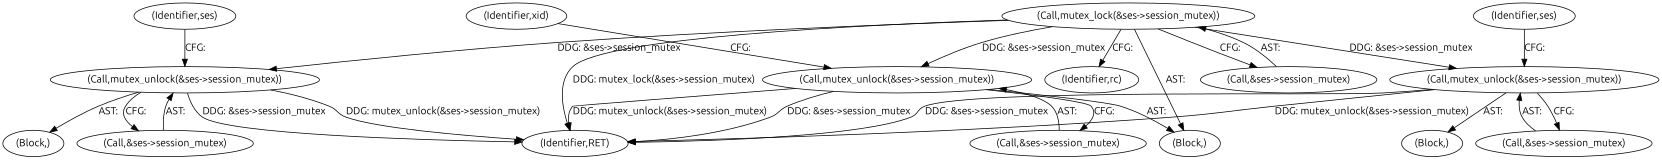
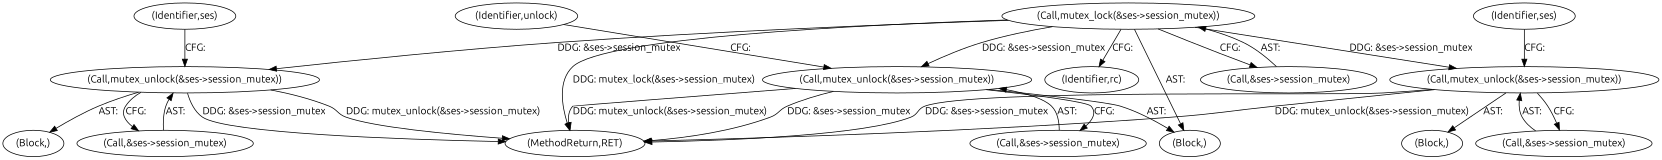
node "(Identifier,xid)": label "(Identifier,xid)" -> "(Identifier,unlock)"
node "(Identifier,RET)": label "(Identifier,RET)" -> "(MethodReturn,RET)"
